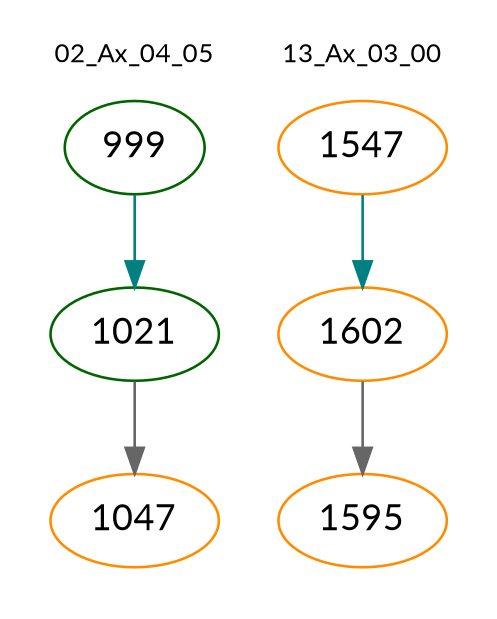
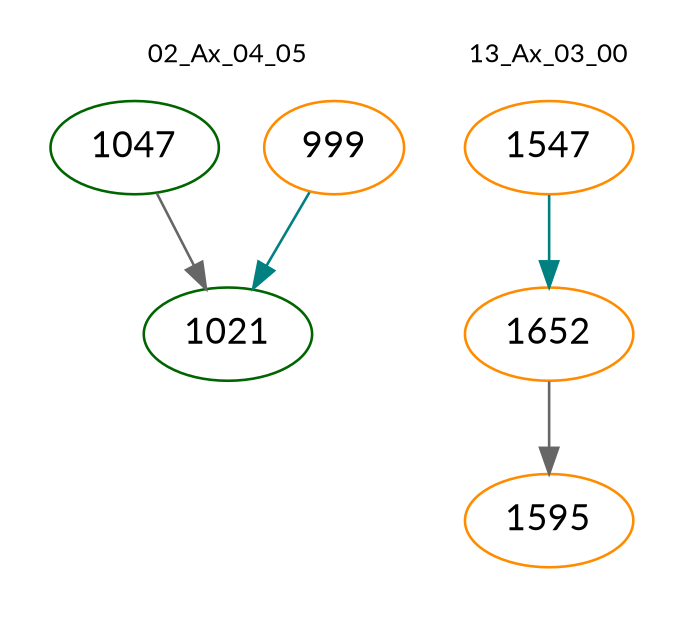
node "999": color darkgreen -> darkorange
node "1602": label "1602" -> "1652"
edge "1021" -> "1047": reversed
node "1047": color darkorange -> darkgreen
